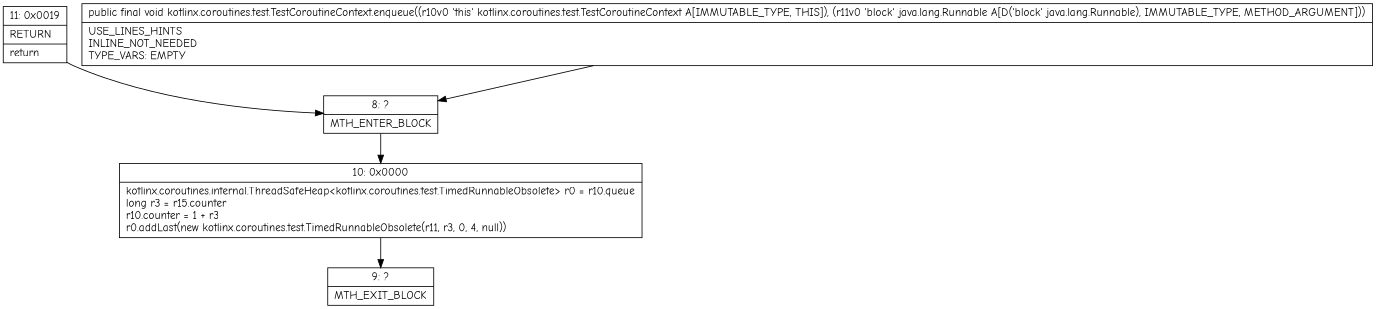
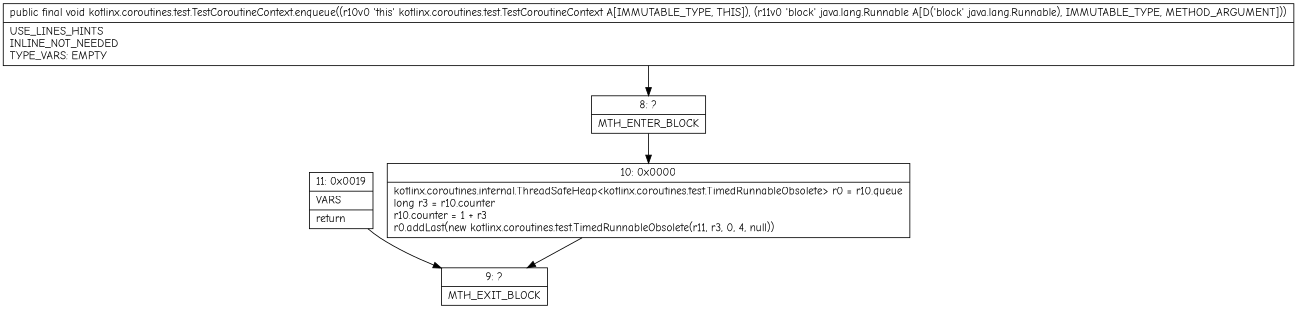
node "11: 0x0019": text "RETURN" -> "VARS"
edge "11: 0x0019" -> "8: ?": now "11: 0x0019" -> "9: ?"
node "10: 0x0000": text "long r3 = r15.counter" -> "long r3 = r10.counter"
